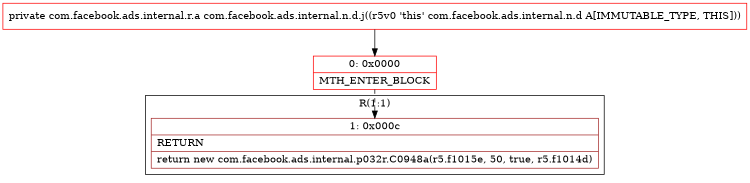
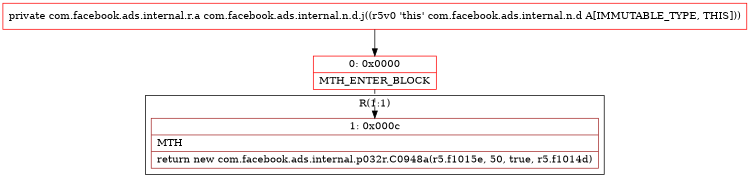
node "1: 0x000c": text "RETURN" -> "MTH"
